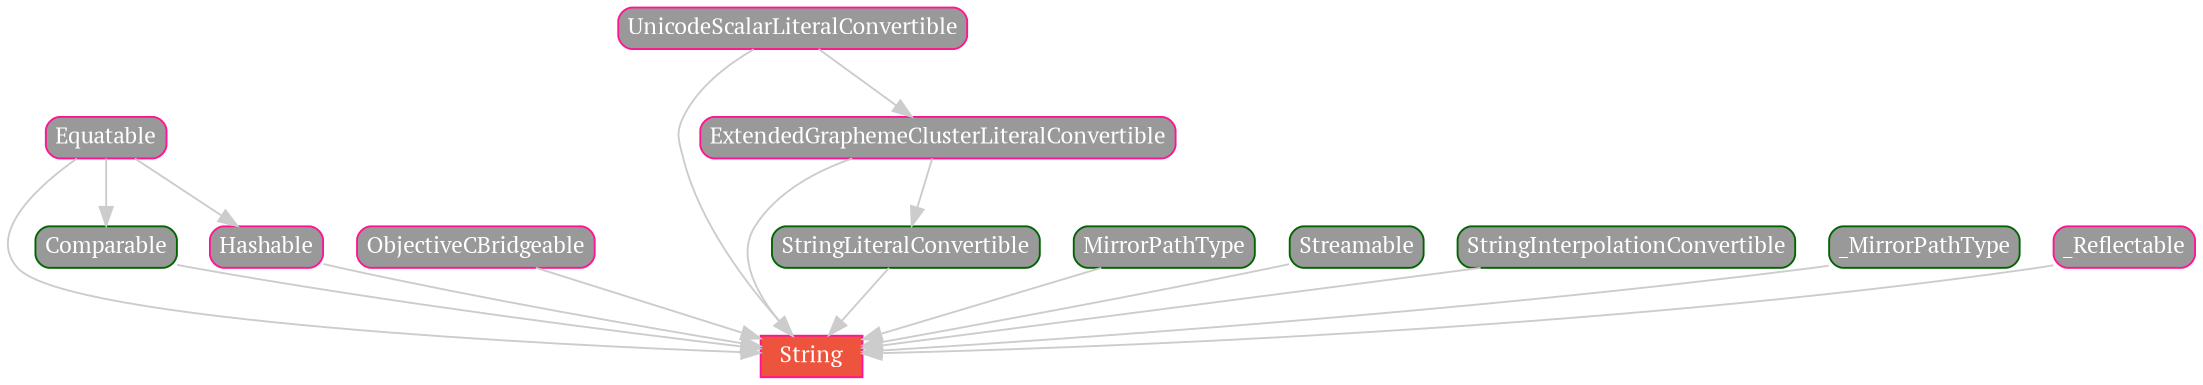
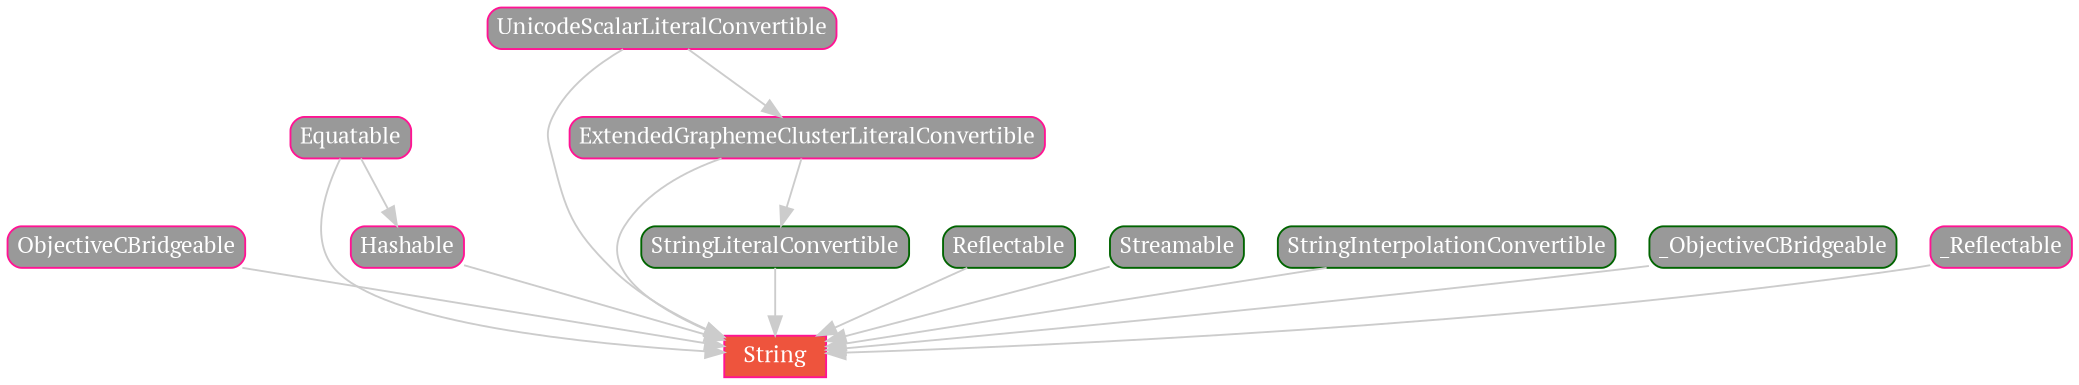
node "Comparable": removed
node "MirrorPathType": label "MirrorPathType" -> "Reflectable"
node "_MirrorPathType": label "_MirrorPathType" -> "_ObjectiveCBridgeable"
